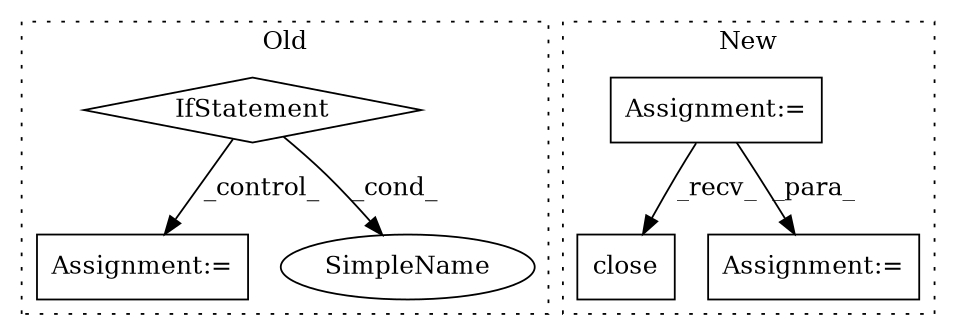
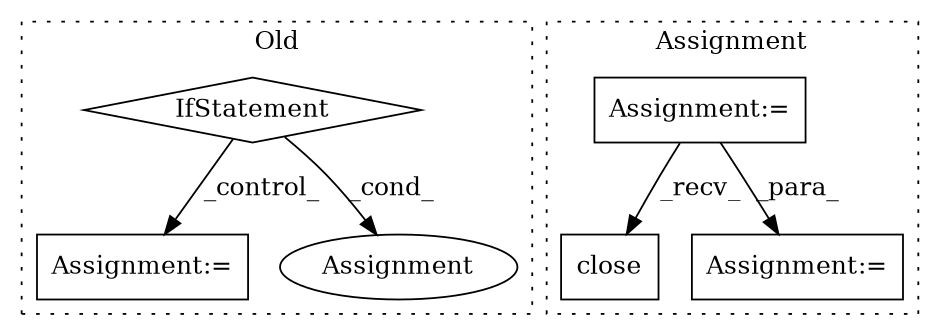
cluster "New": label "New" -> "Assignment"
node "SimpleName": label "SimpleName" -> "Assignment"
